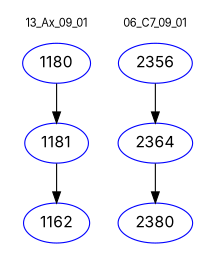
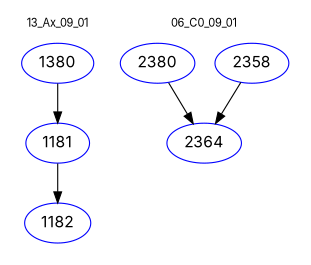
cluster "06_C7_09_01": label "06_C7_09_01" -> "06_C0_09_01"
node "1180": label "1180" -> "1380"
node "2356": label "2356" -> "2358"
edge "2364" -> "2380": reversed
node "1162": label "1162" -> "1182"
